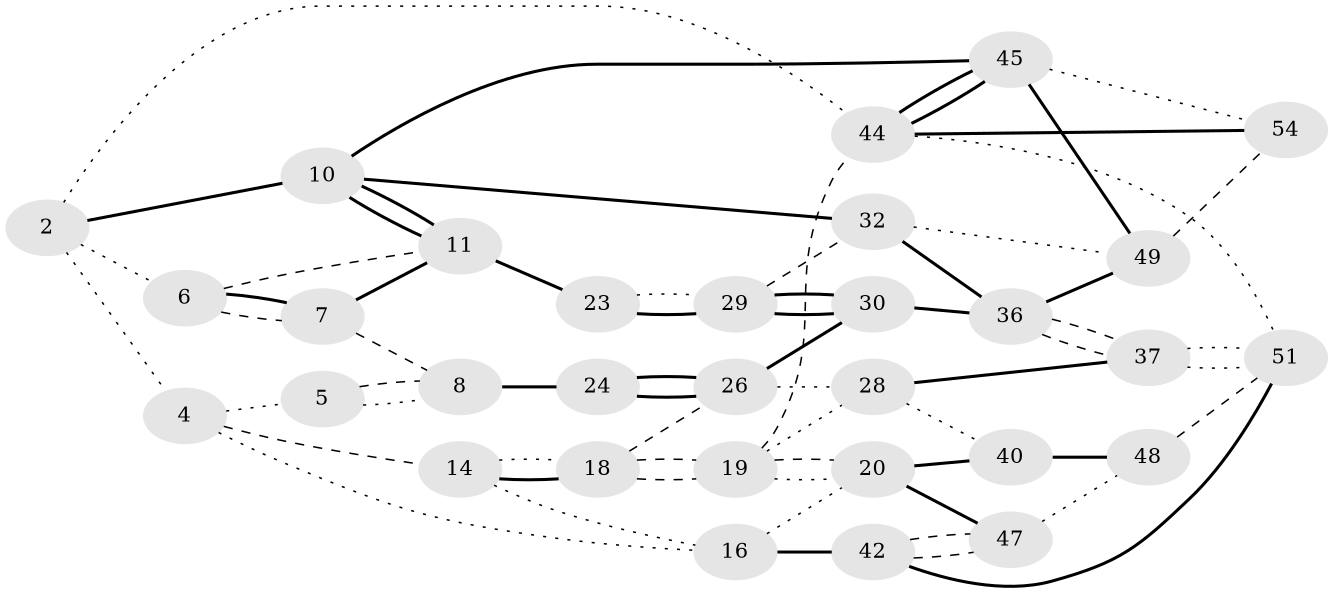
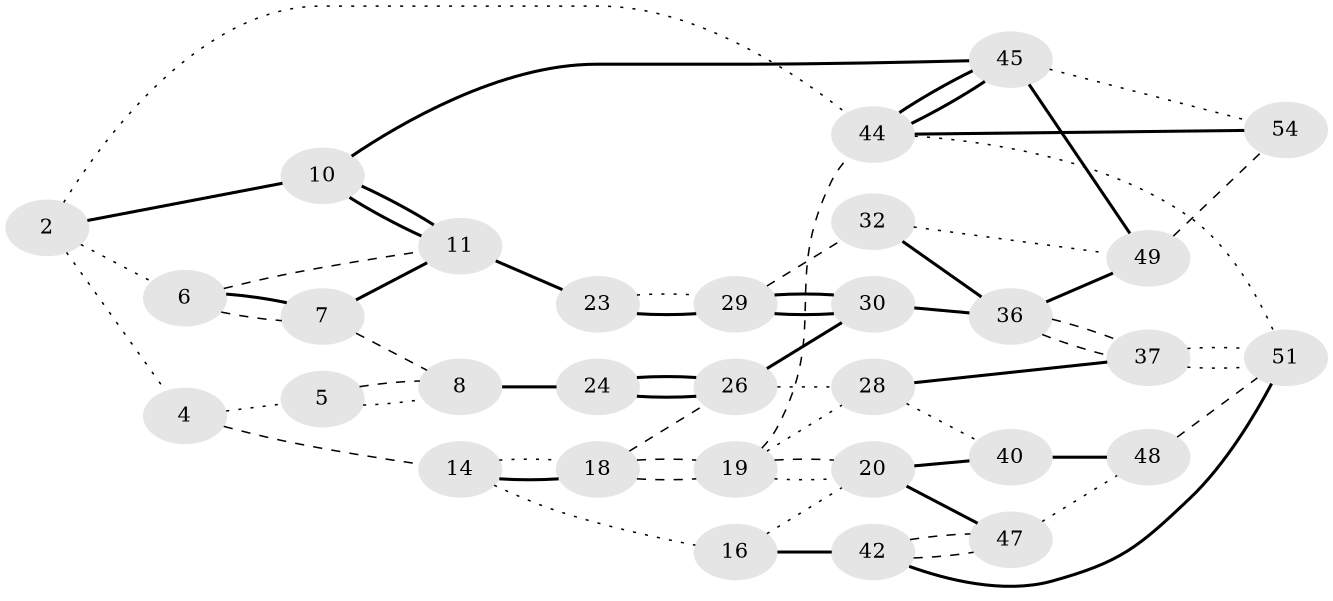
edge "10" -- "32": removed
edge "4" -- "16": removed
